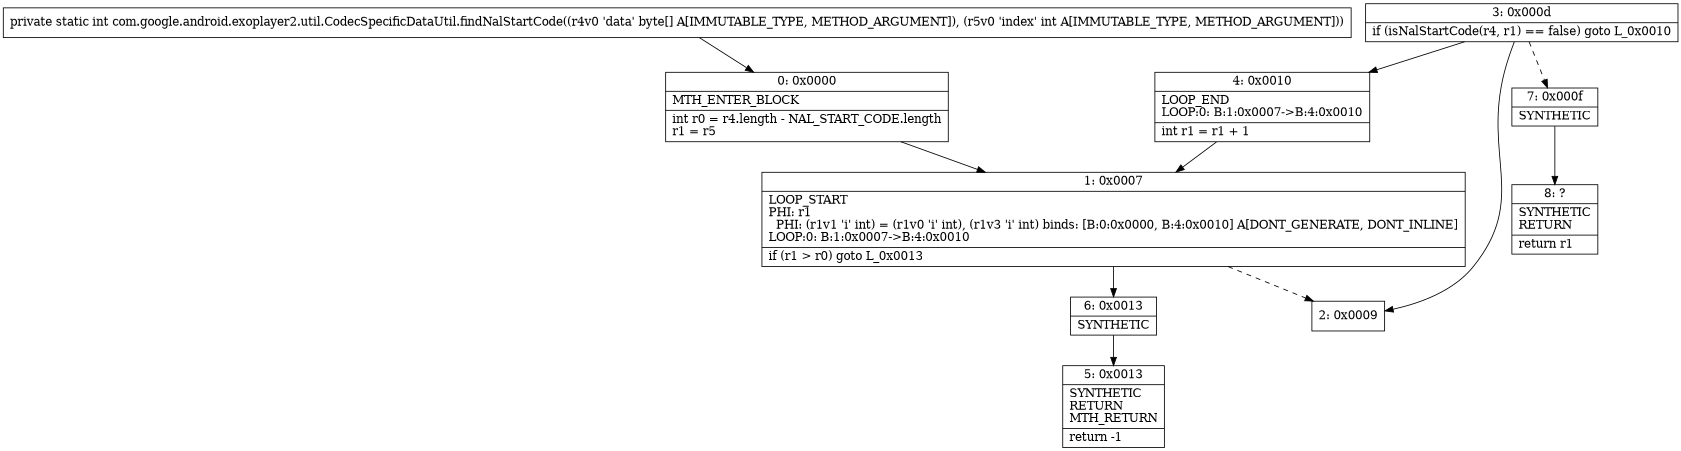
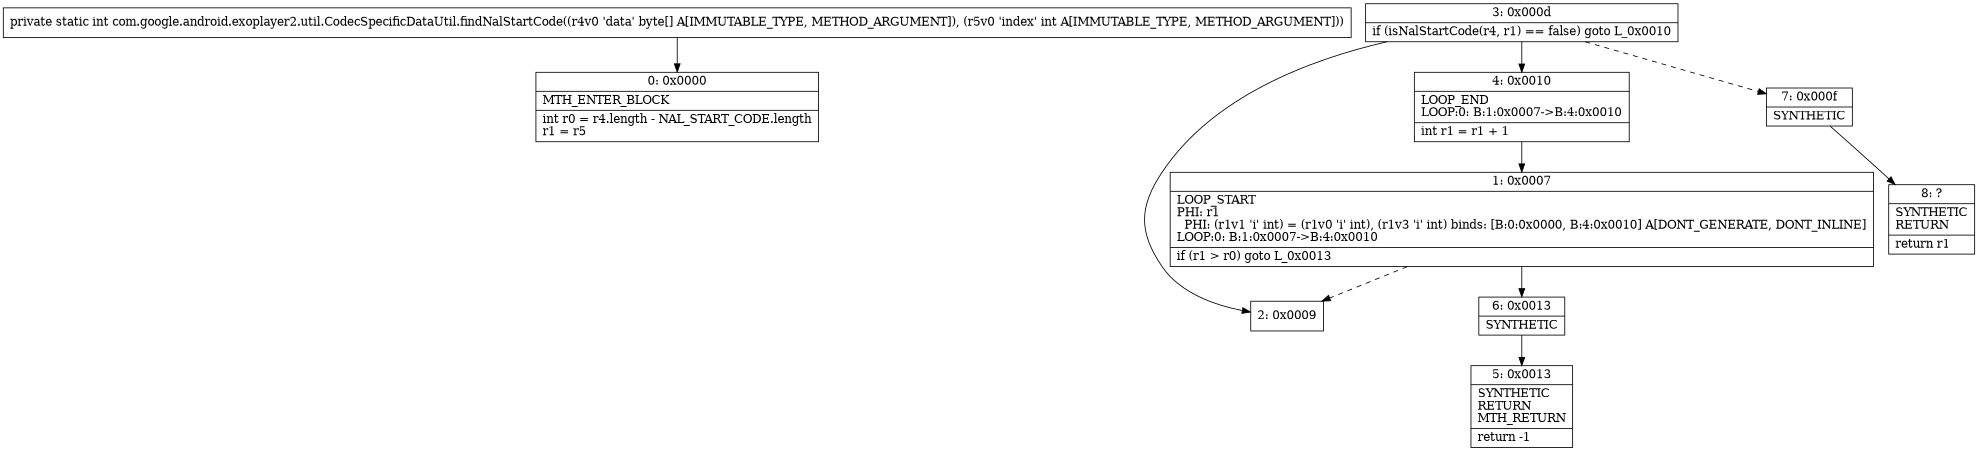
edge "0: 0x0000" -> "1: 0x0007": removed
